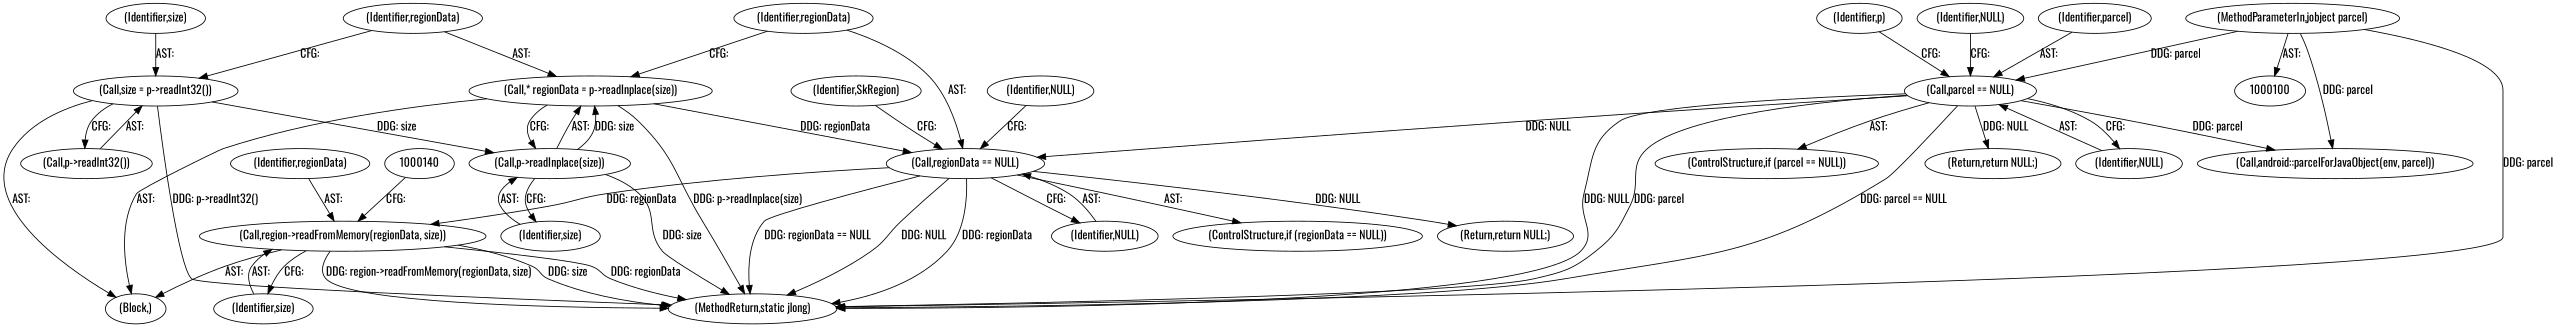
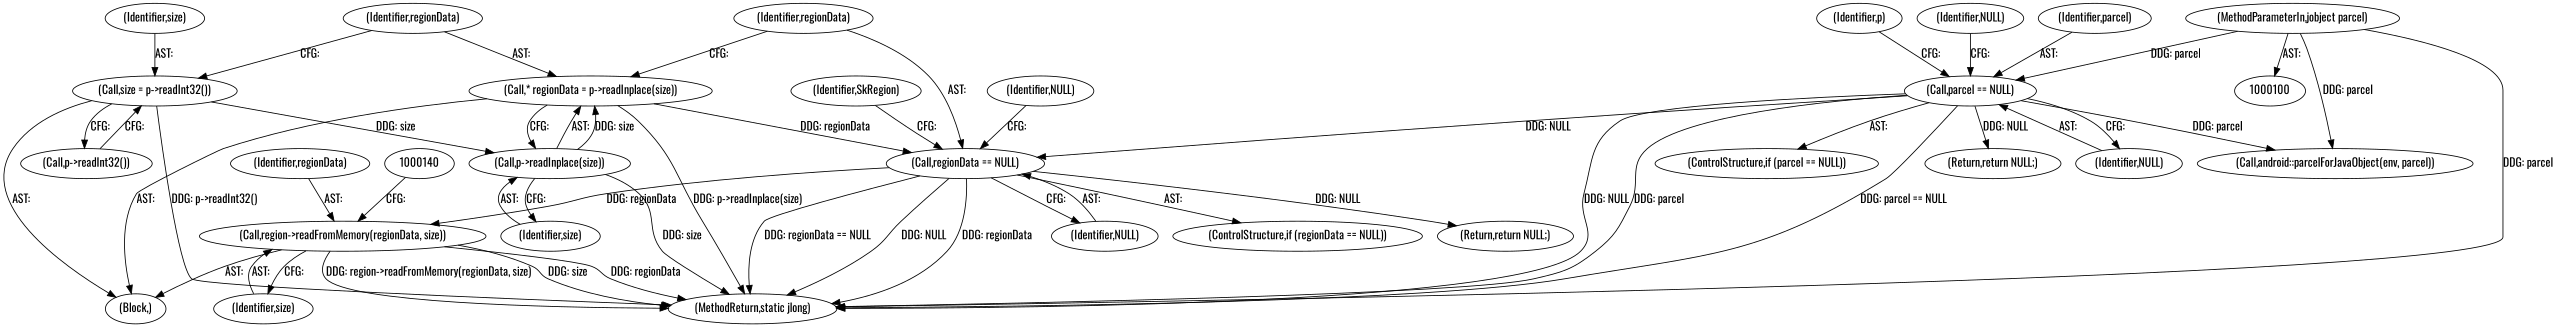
edge "(Call,p->readInt32())" -> "(Call,size = p->readInt32())": label "AST: " -> "CFG: "
